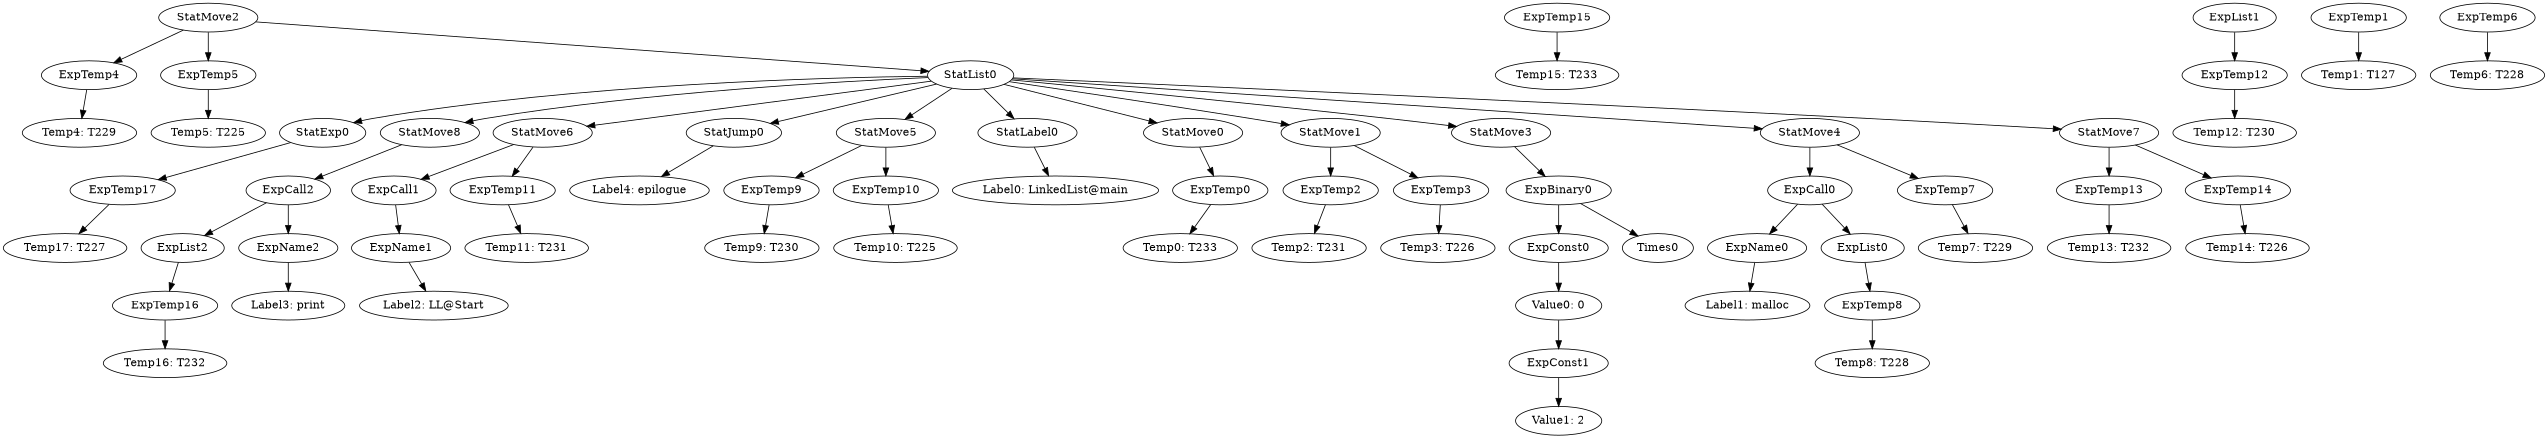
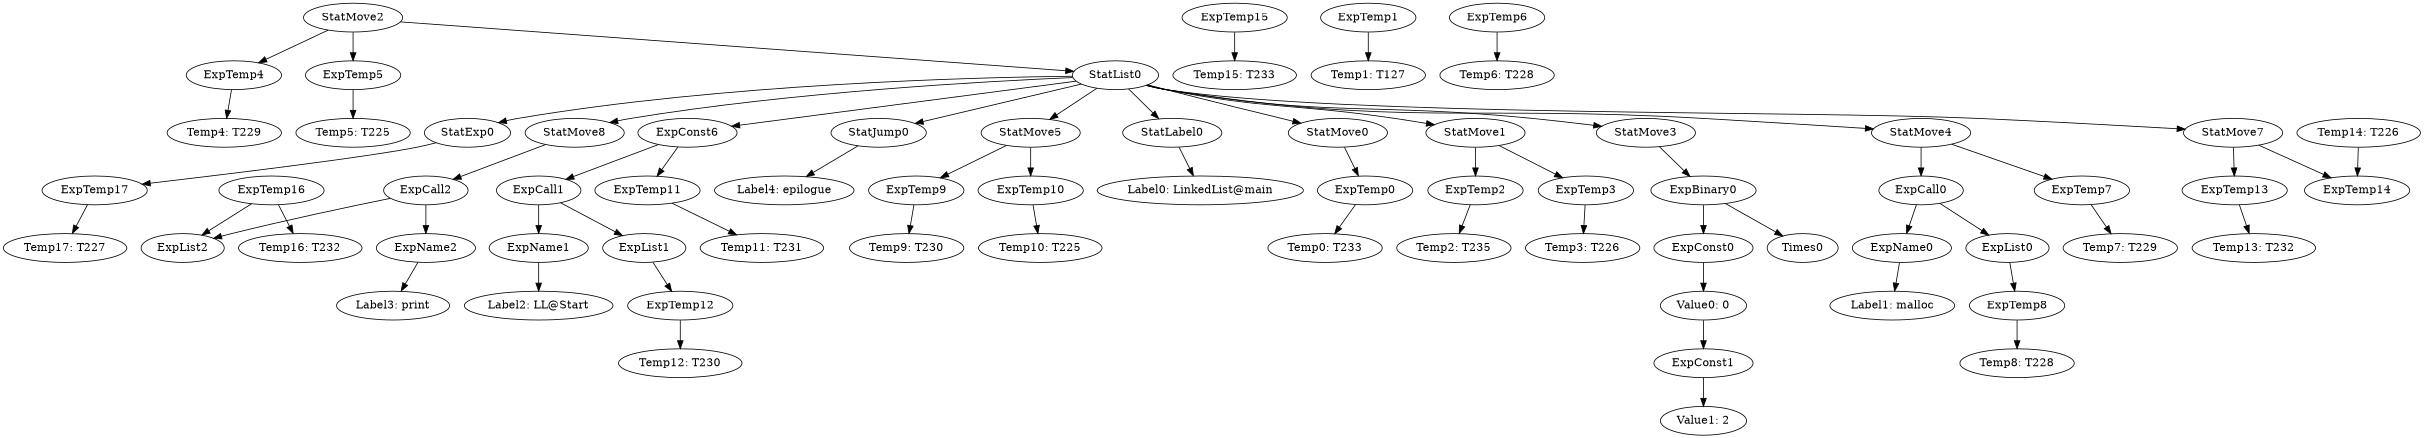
node "StatMove6": label "StatMove6" -> "ExpConst6"
edge "ExpTemp14" -> "Temp14: T226": reversed
edge "ExpCall1" -> "ExpList1": added
node "Temp2: T231": label "Temp2: T231" -> "Temp2: T235"
edge "ExpList2" -> "ExpTemp16": reversed
